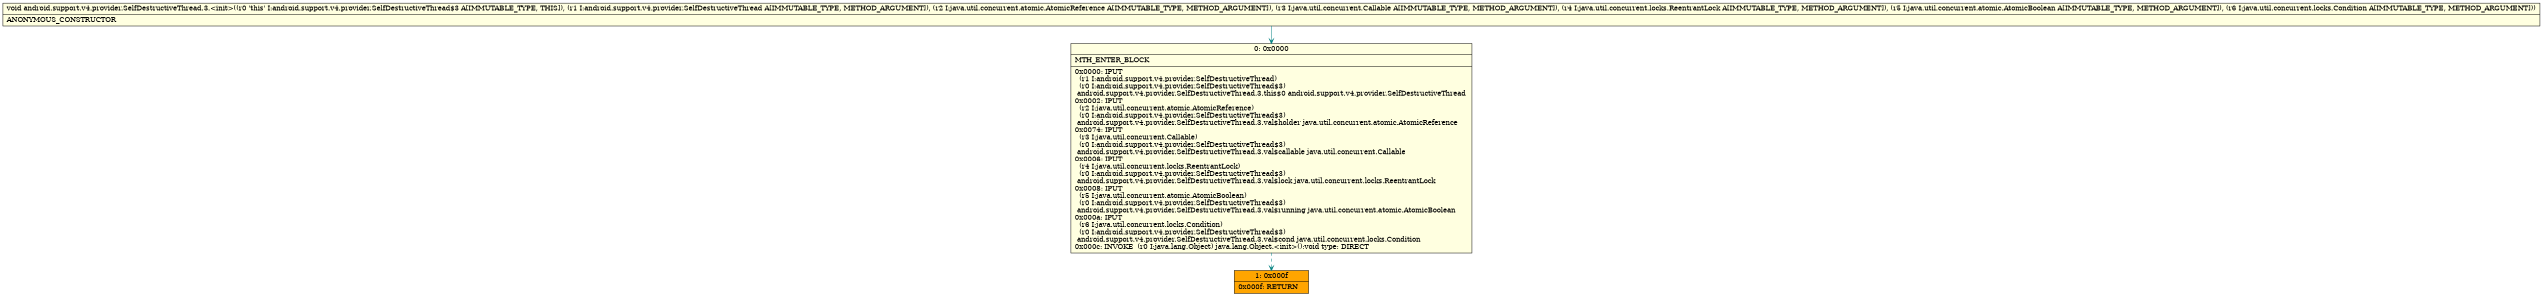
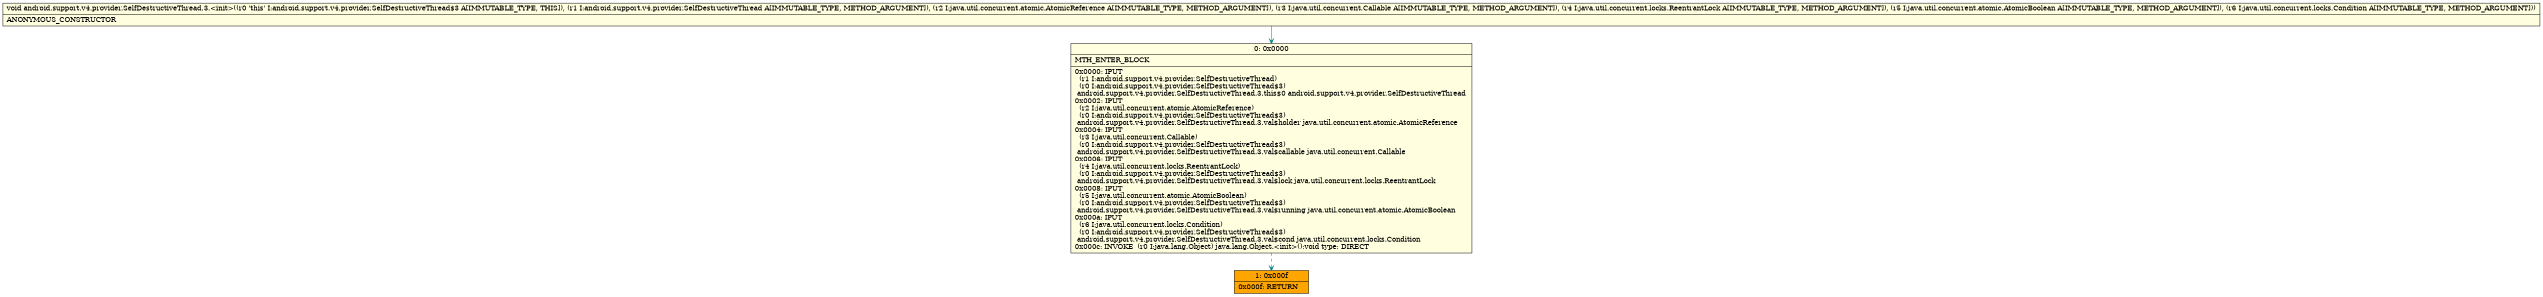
node "0: 0x0000": text "0x0074: IPUT" -> "0x0004: IPUT"
